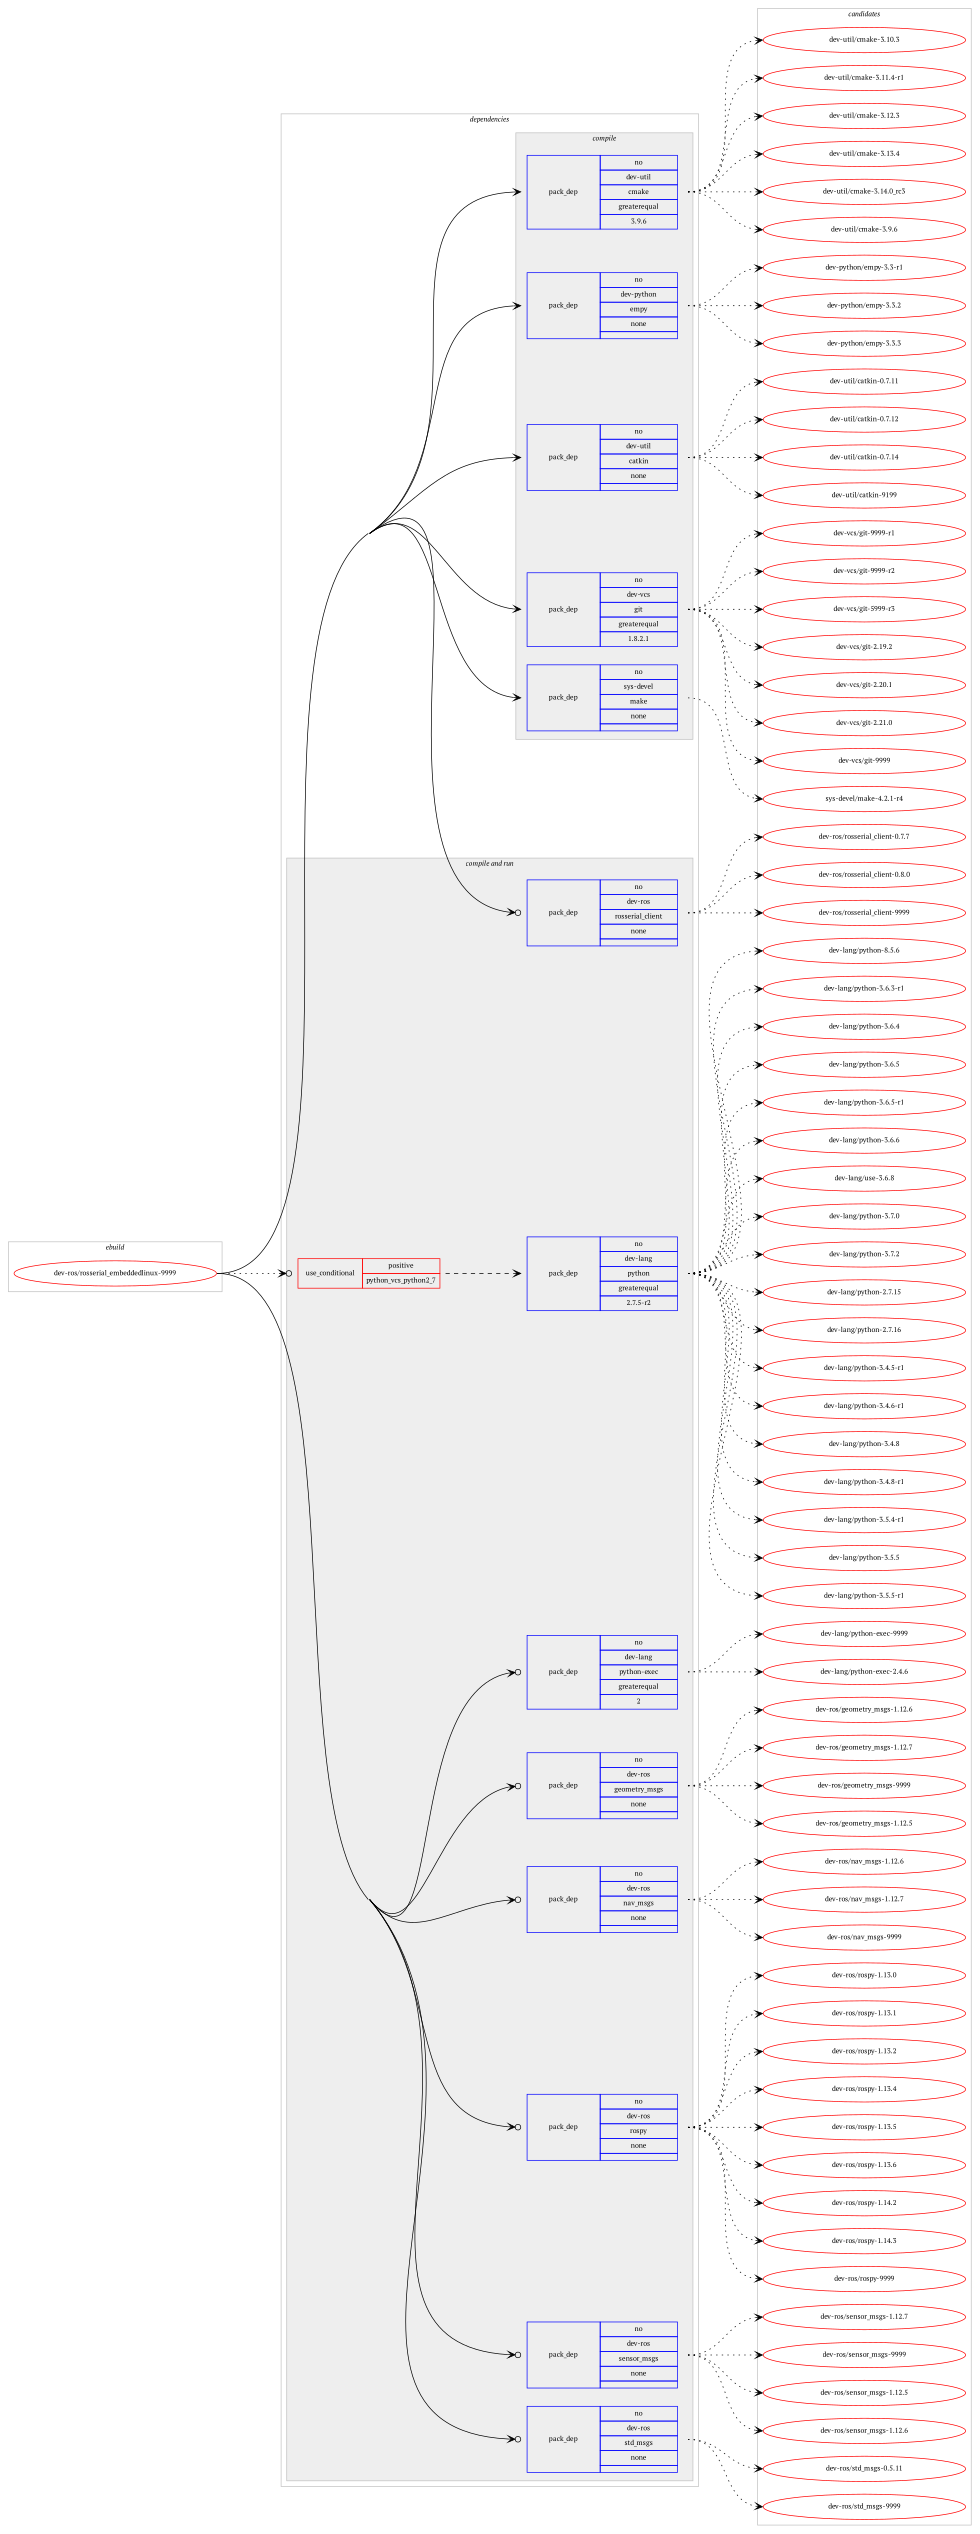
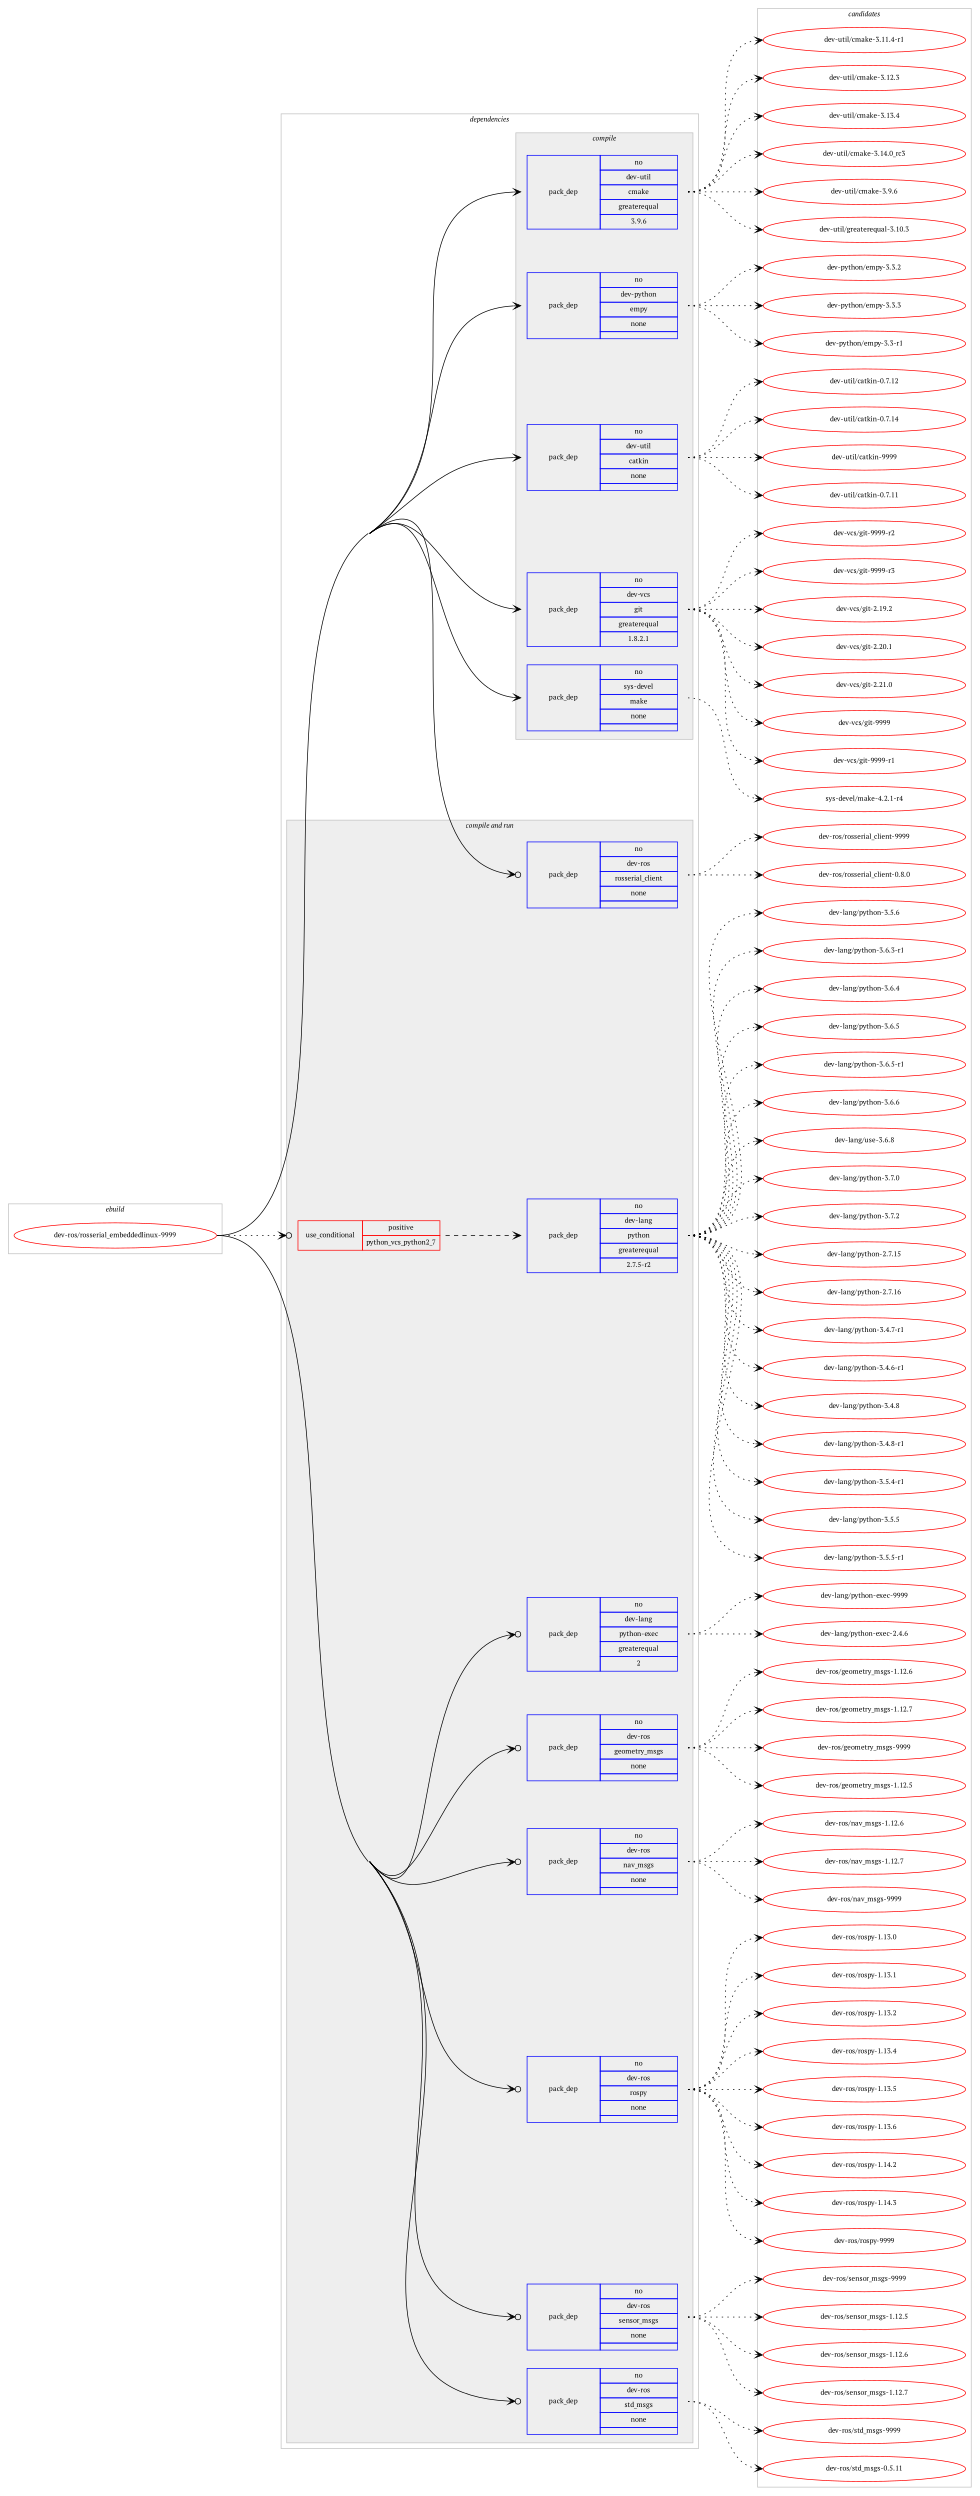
node "dev-util/cmake-3.10.3": label "dev-util/cmake-3.10.3" -> "dev-util/greaterequal-3.10.3"
node "dev-util/catkin-9199": label "dev-util/catkin-9199" -> "dev-util/catkin-9999"
node "dev-vcs/git-5999-r3": label "dev-vcs/git-5999-r3" -> "dev-vcs/git-9999-r3"
node "dev-ros/rosserial_client-0.7.7": removed
node "dev-lang/python-8.5.6": label "dev-lang/python-8.5.6" -> "dev-lang/python-3.5.6"
node "dev-lang/python-3.4.5-r1": label "dev-lang/python-3.4.5-r1" -> "dev-lang/python-3.4.7-r1"
